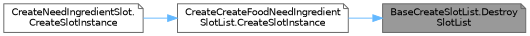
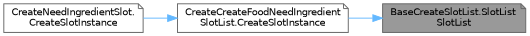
node "BaseCreateSlotList.Destroy SlotList": label "BaseCreateSlotList.Destroy SlotList" -> "BaseCreateSlotList.SlotList SlotList"
